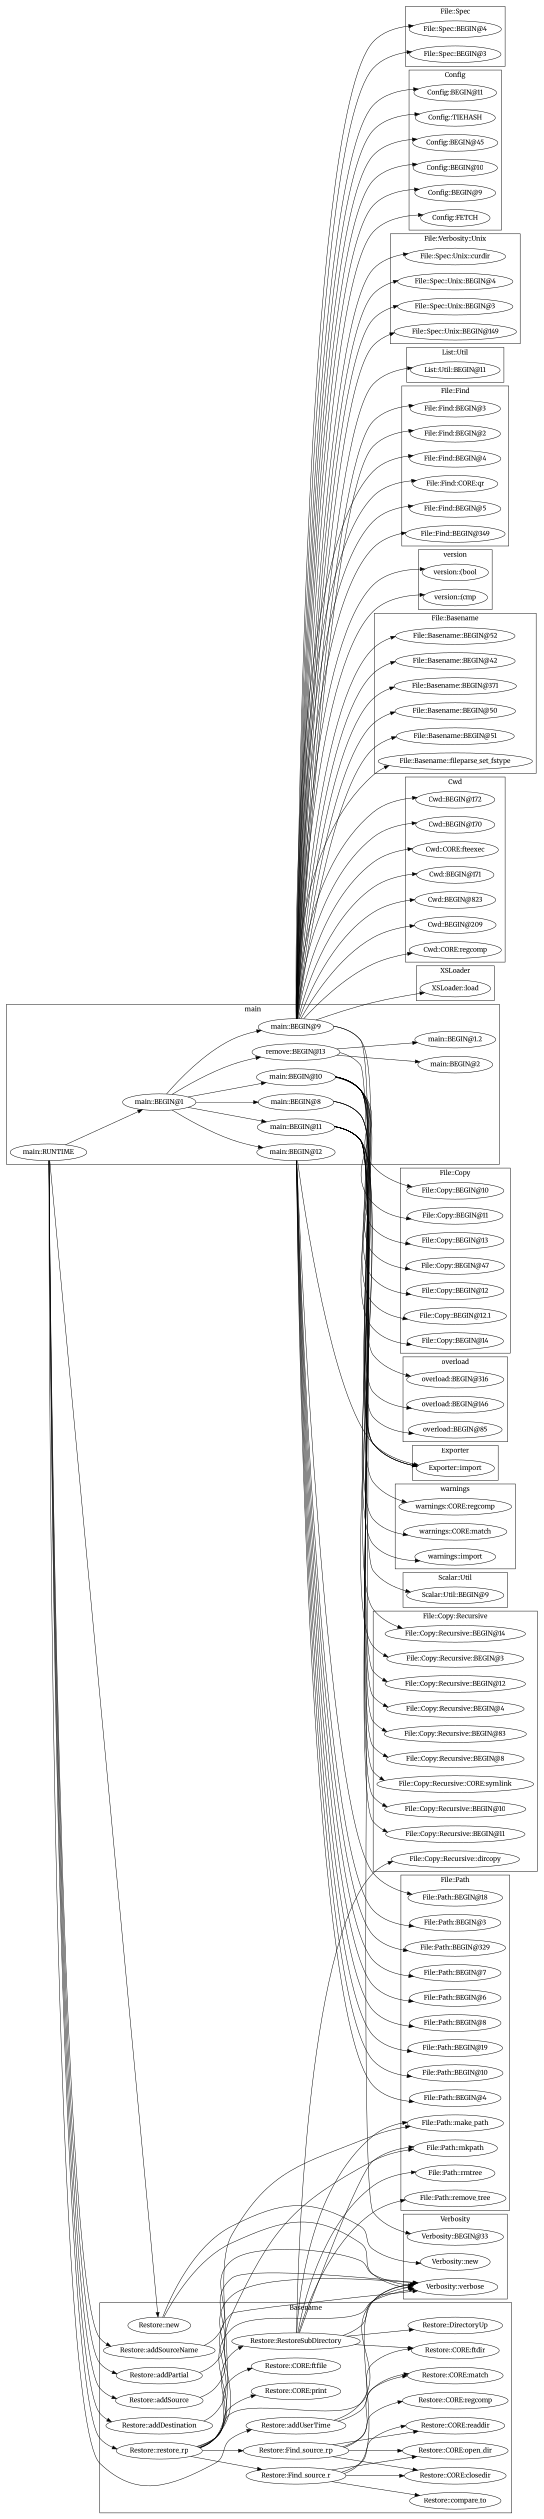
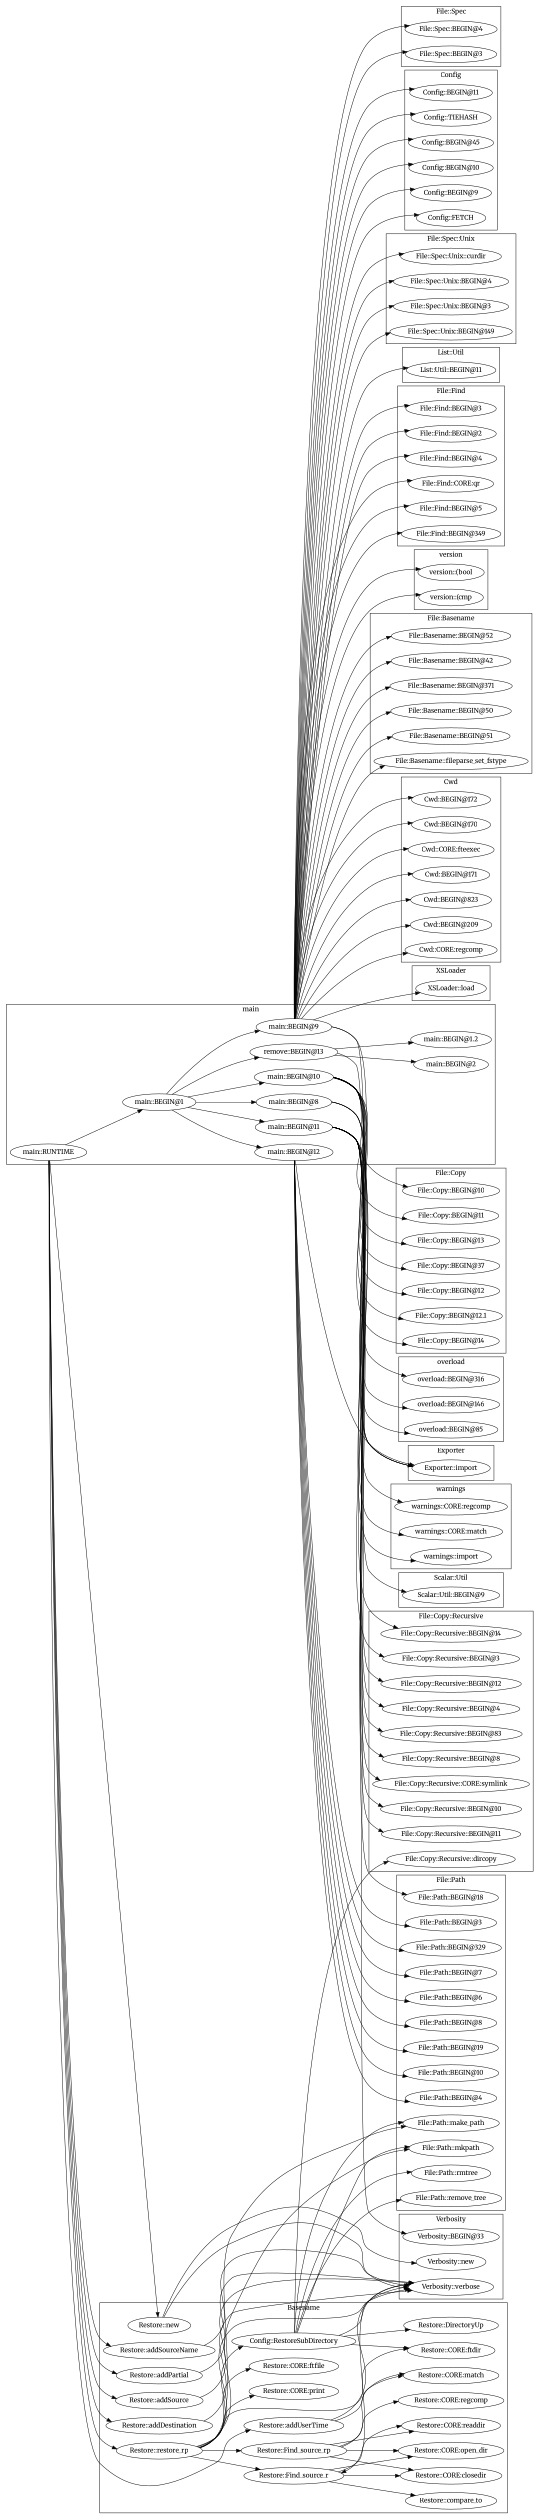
cluster "File::Verbosity::Unix": label "File::Verbosity::Unix" -> "File::Spec::Unix"
node "File::Copy::BEGIN@47": label "File::Copy::BEGIN@47" -> "File::Copy::BEGIN@37"
edge "main::BEGIN@12" -> "File::Path::BEGIN@18": now "main::BEGIN@11" -> "File::Path::BEGIN@18"
node "Restore::RestoreSubDirectory": label "Restore::RestoreSubDirectory" -> "Config::RestoreSubDirectory"
edge "Restore::Find_source_r" -> "Verbosity::verbose": reversed
